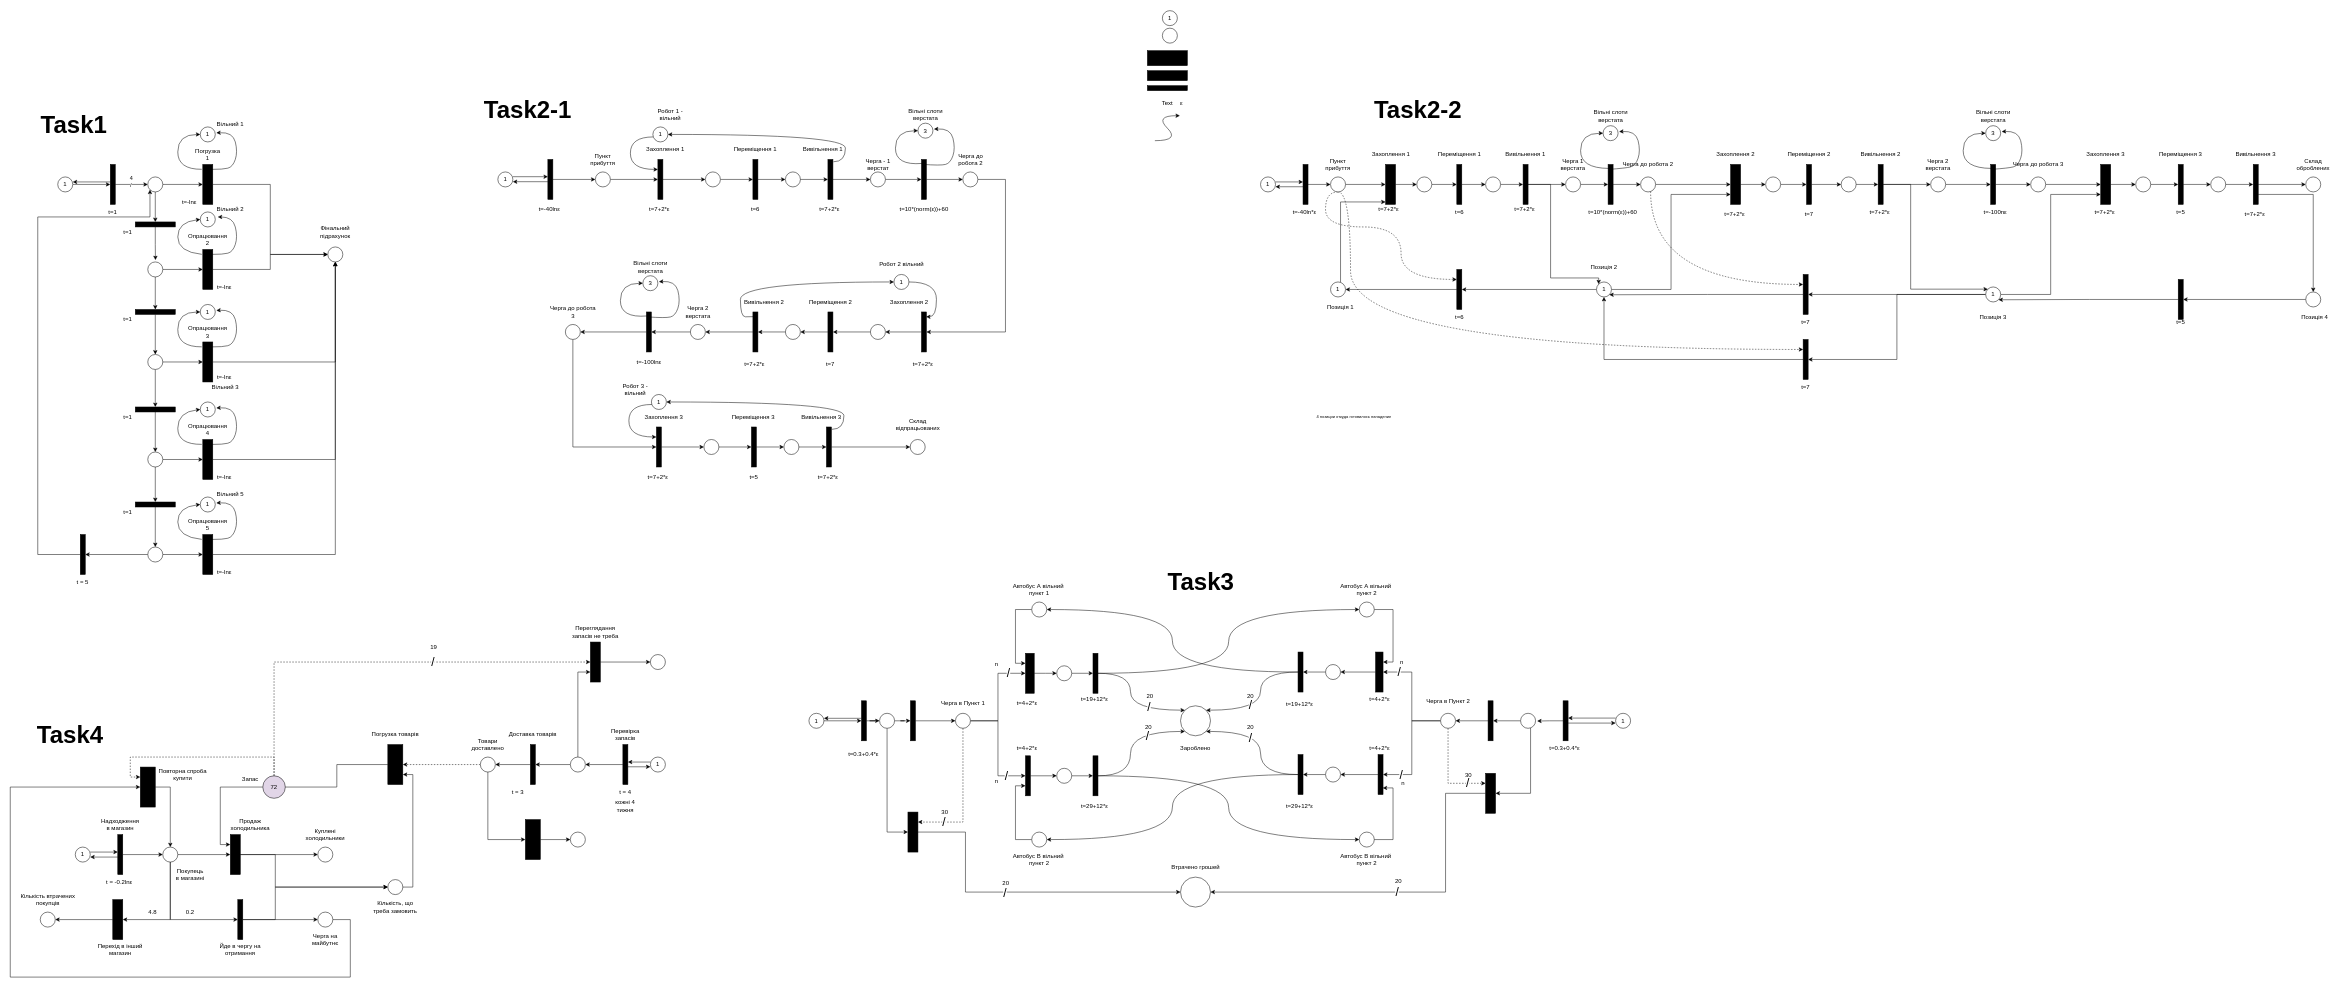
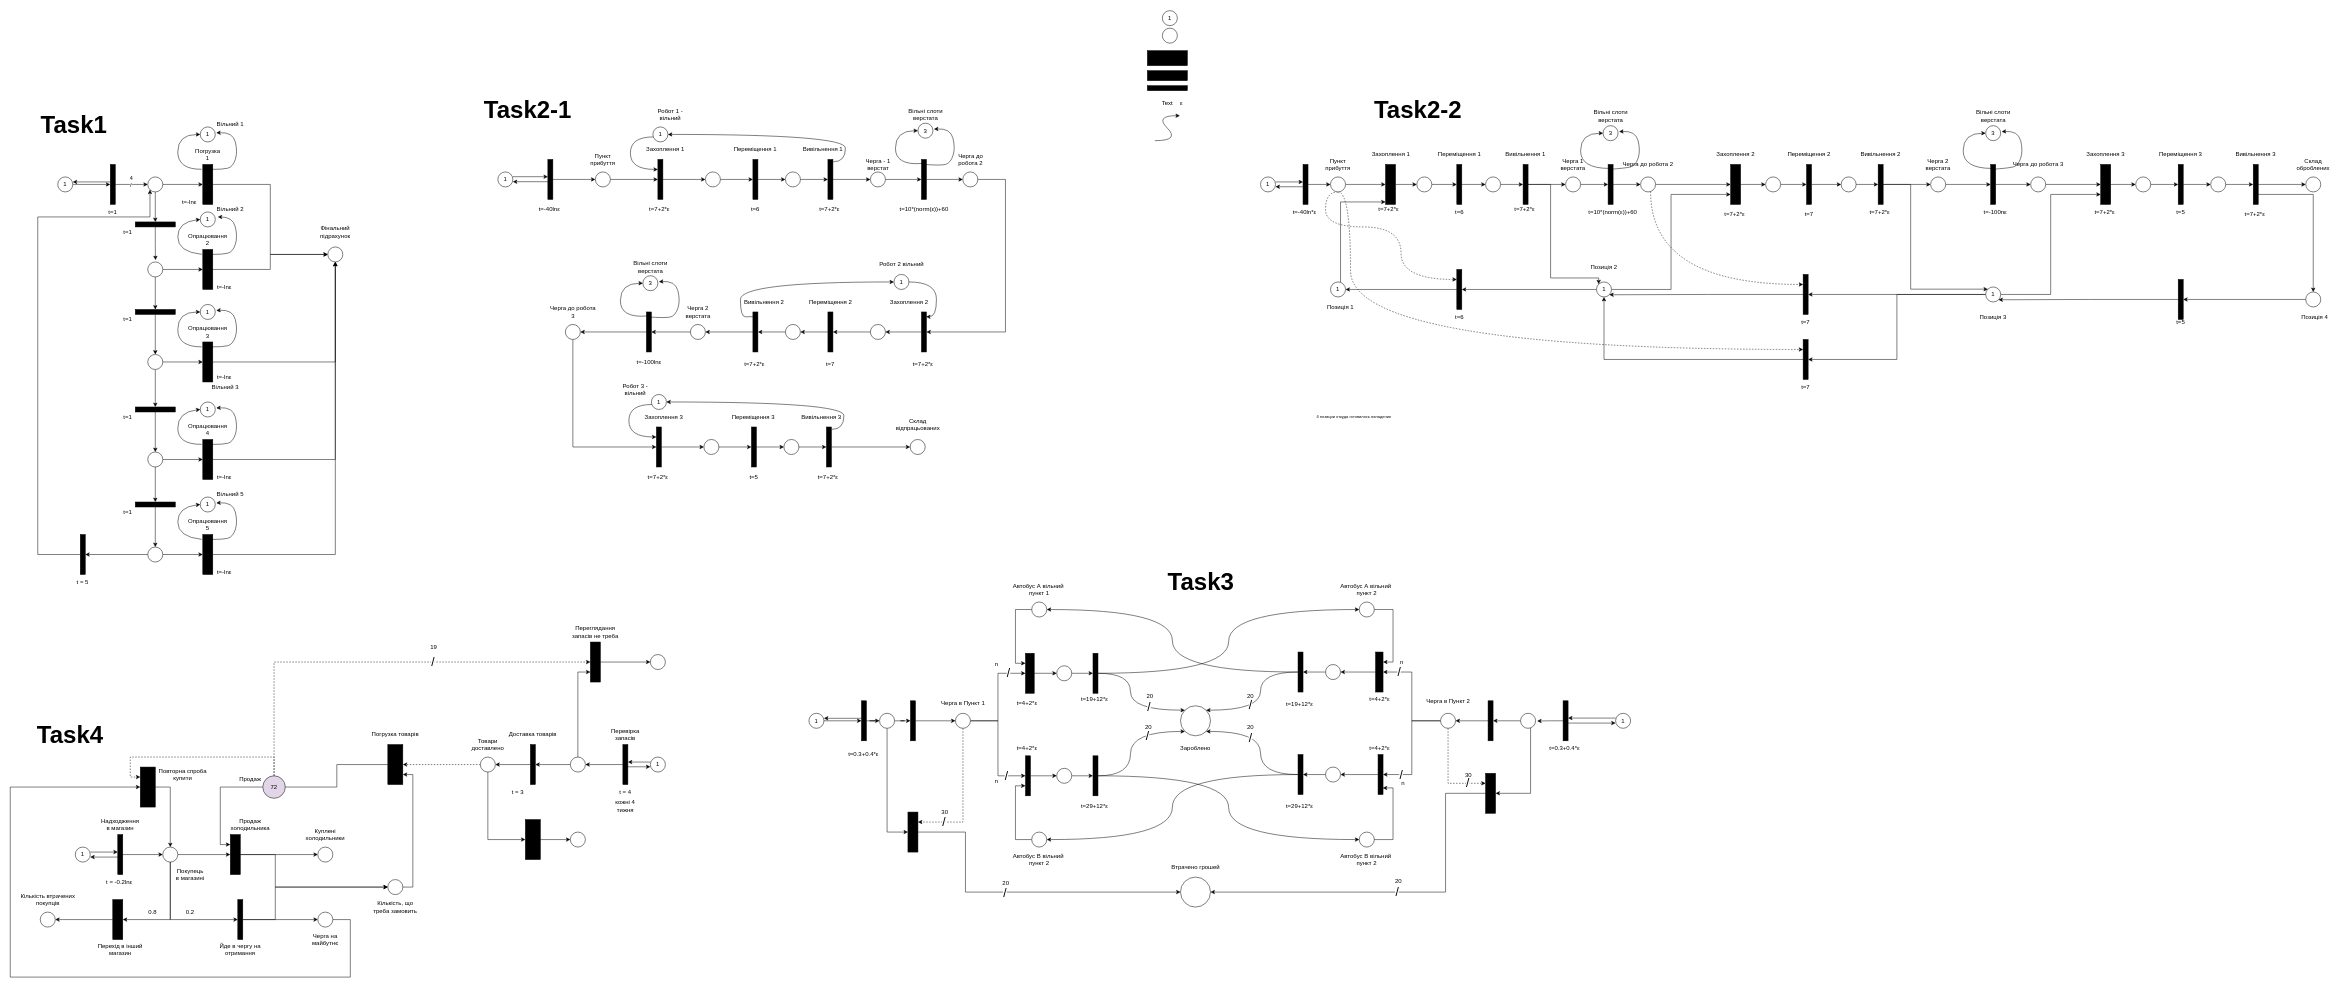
node "Запас": label "Запас" -> "Продаж"
node "4.8": label "4.8" -> "0.8"
